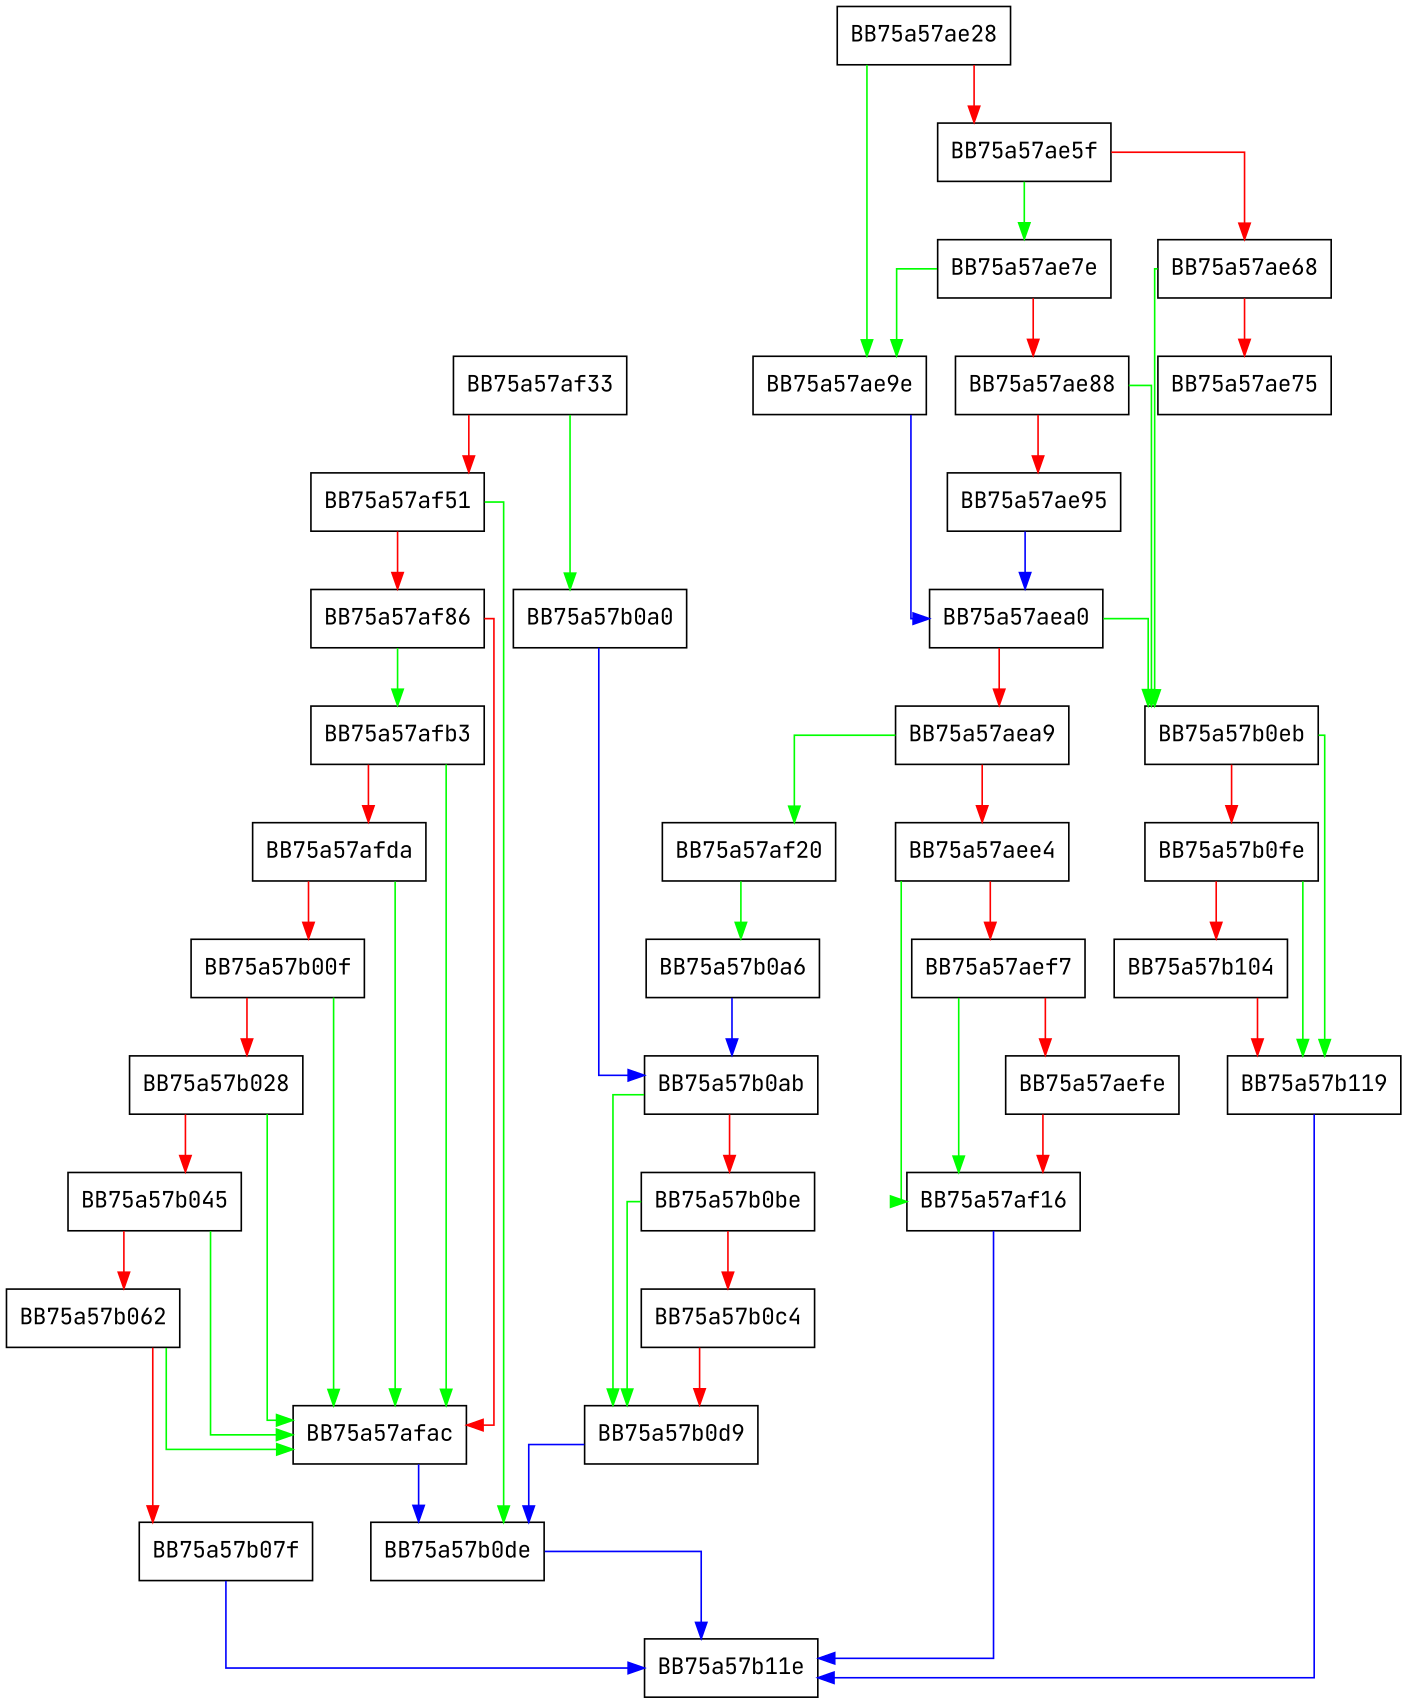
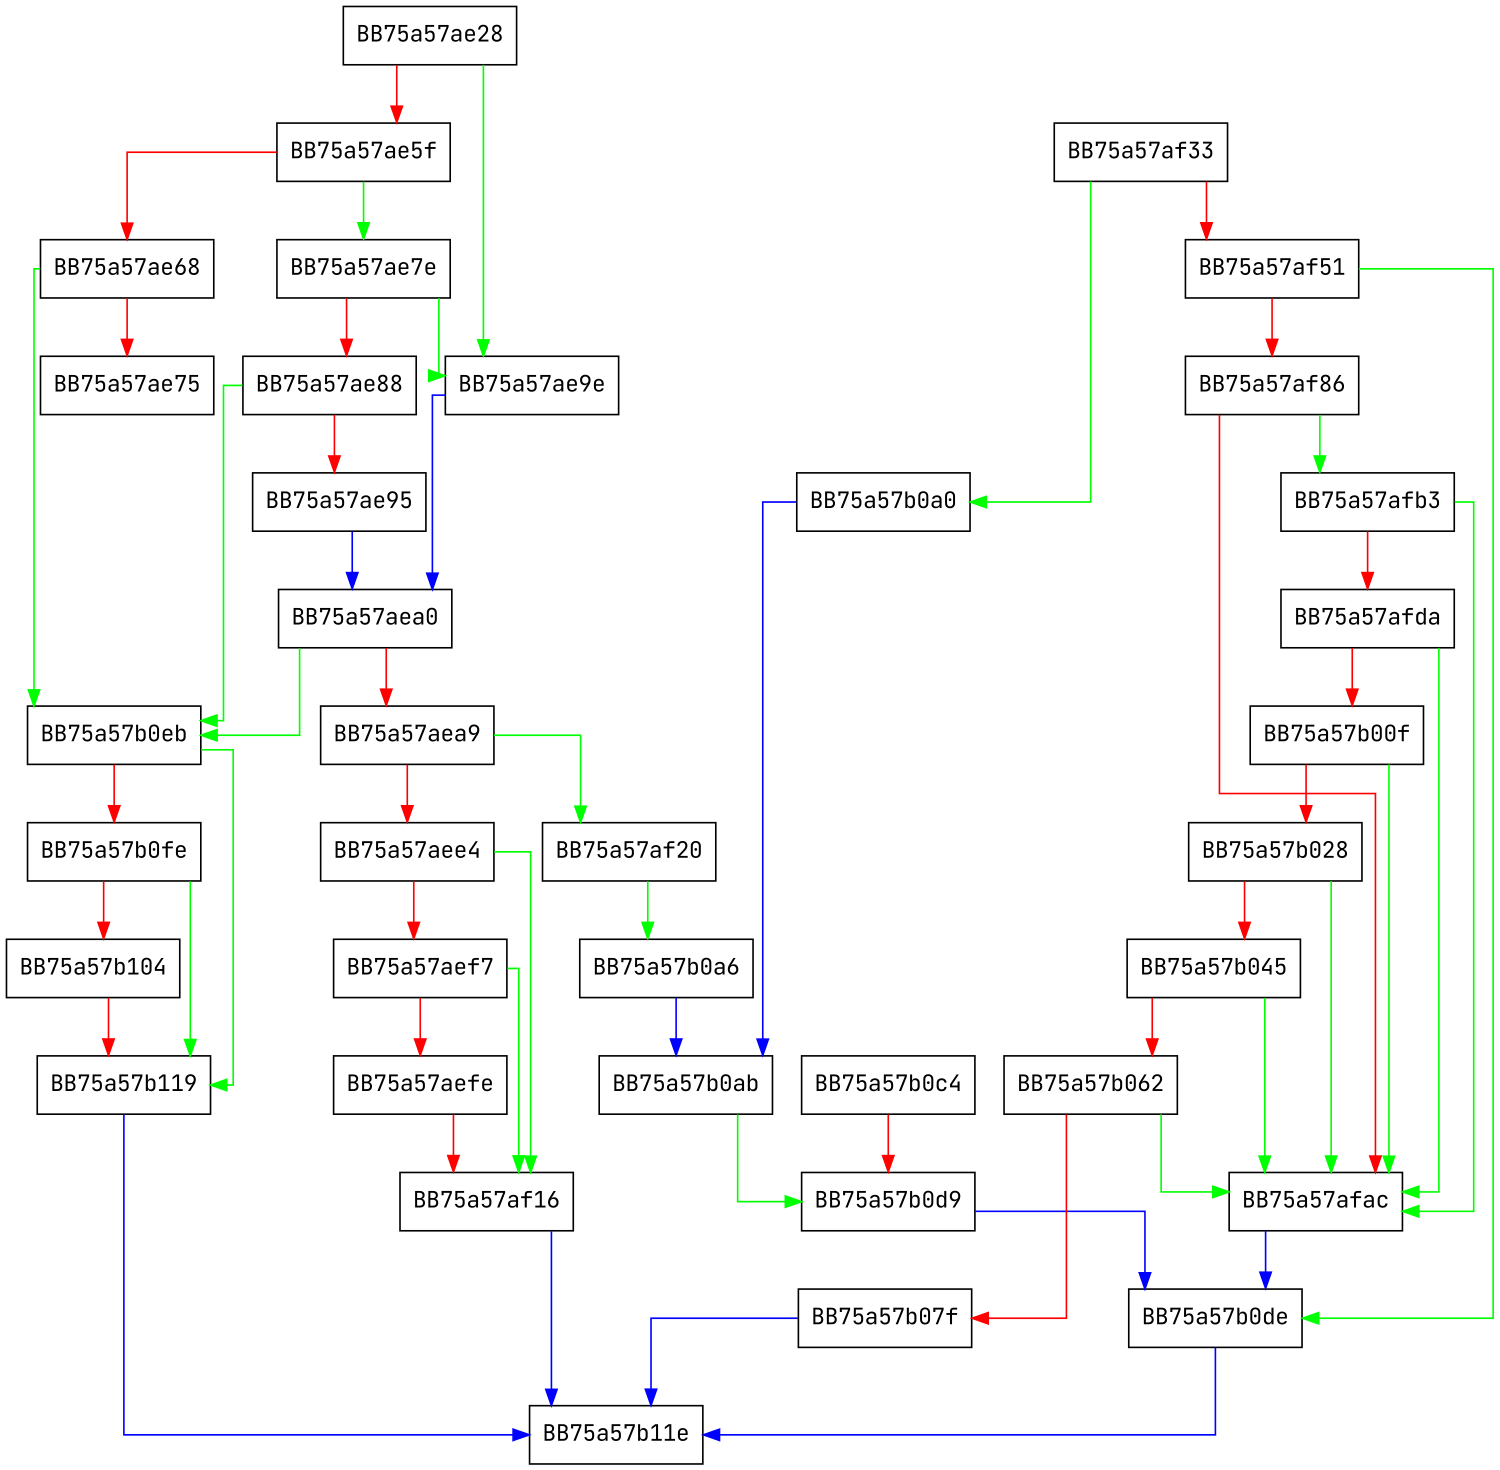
node "BB75a57b0be": removed
